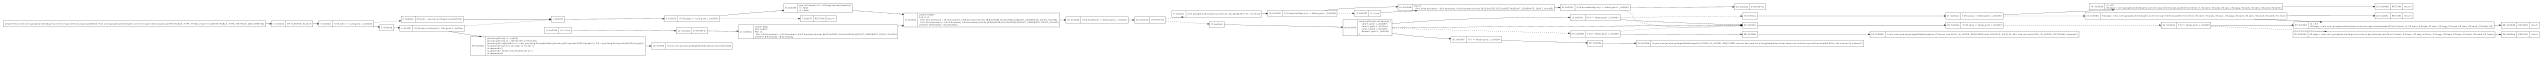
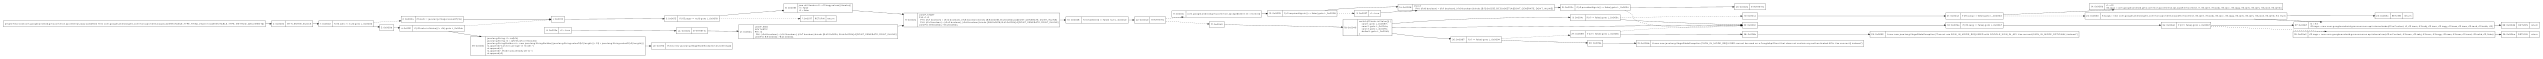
node "25: 0x0086": removed
node "10: 0x0028": text "if (r0.hasNext() == false) goto L_0x0040" -> "if (r0.hasNext() == false) null L_0x0040"
edge "33: 0x009e" -> "34: 0x00a0": style dashed -> solid
edge "18: 0x0046" -> "27: 0x0089": now "26: 0x0087" -> "27: 0x0089"
